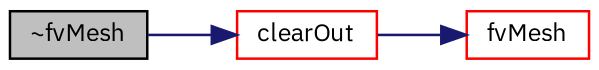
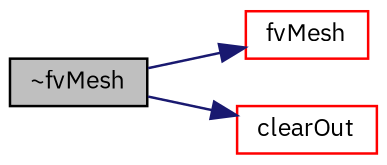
edge "clearOut" -> "fvMesh": now "~fvMesh" -> "fvMesh"
